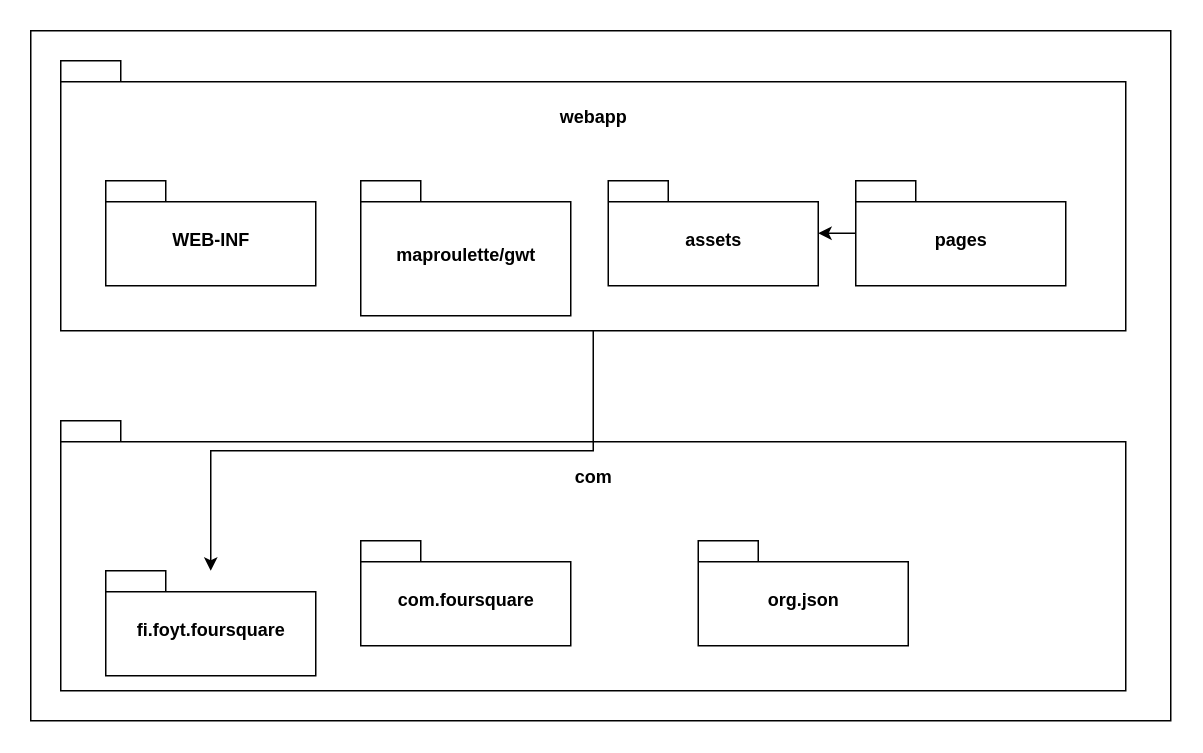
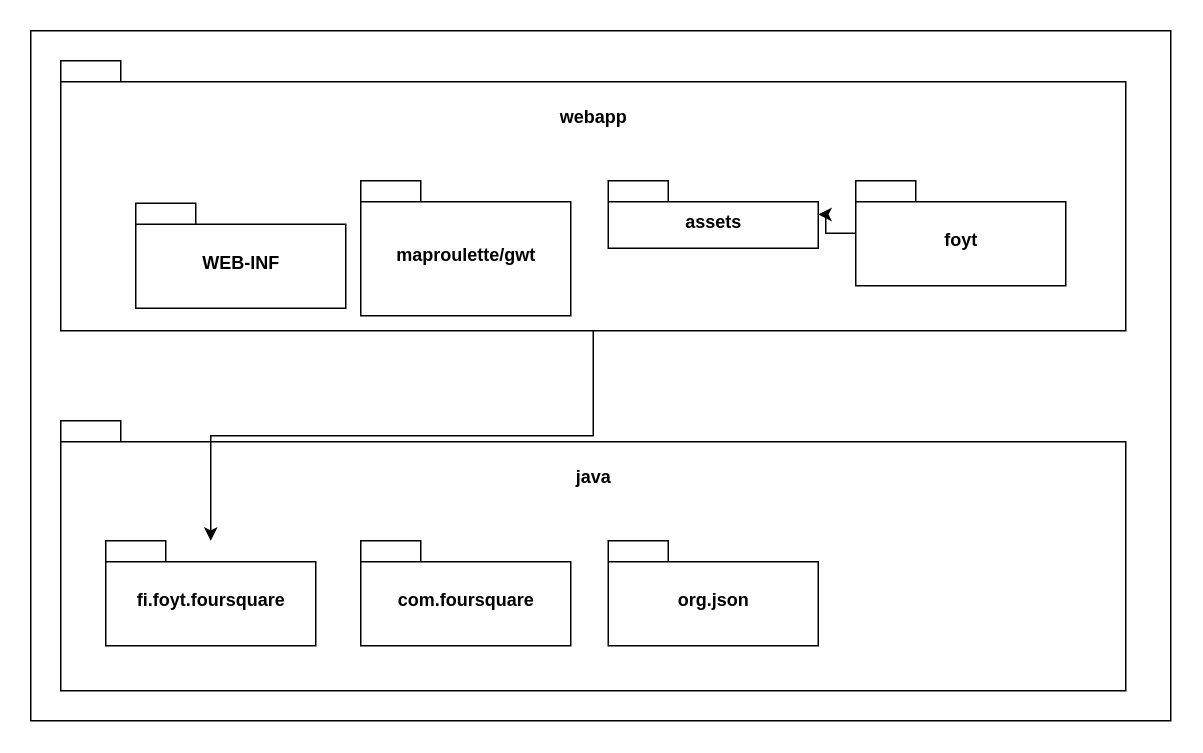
node "WEB-INF": moved (211, 233) -> (241, 256)
node "assets": size 210x105 -> 210x68
node "pages": label "pages" -> "foyt"
node "com": label "com" -> "java"
node "org.json": moved (803, 593) -> (713, 593)
node "fi.foyt.foursquare": moved (211, 623) -> (211, 593)
